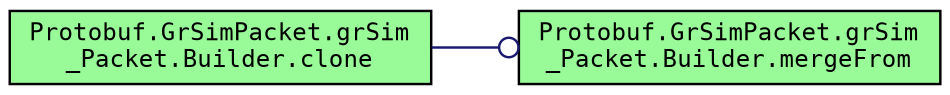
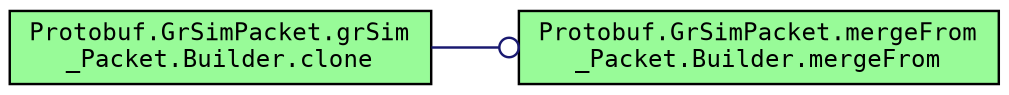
node "Protobuf.GrSimPacket.grSim _Packet.Builder.mergeFrom": label "Protobuf.GrSimPacket.grSim _Packet.Builder.mergeFrom" -> "Protobuf.GrSimPacket.mergeFrom _Packet.Builder.mergeFrom"
